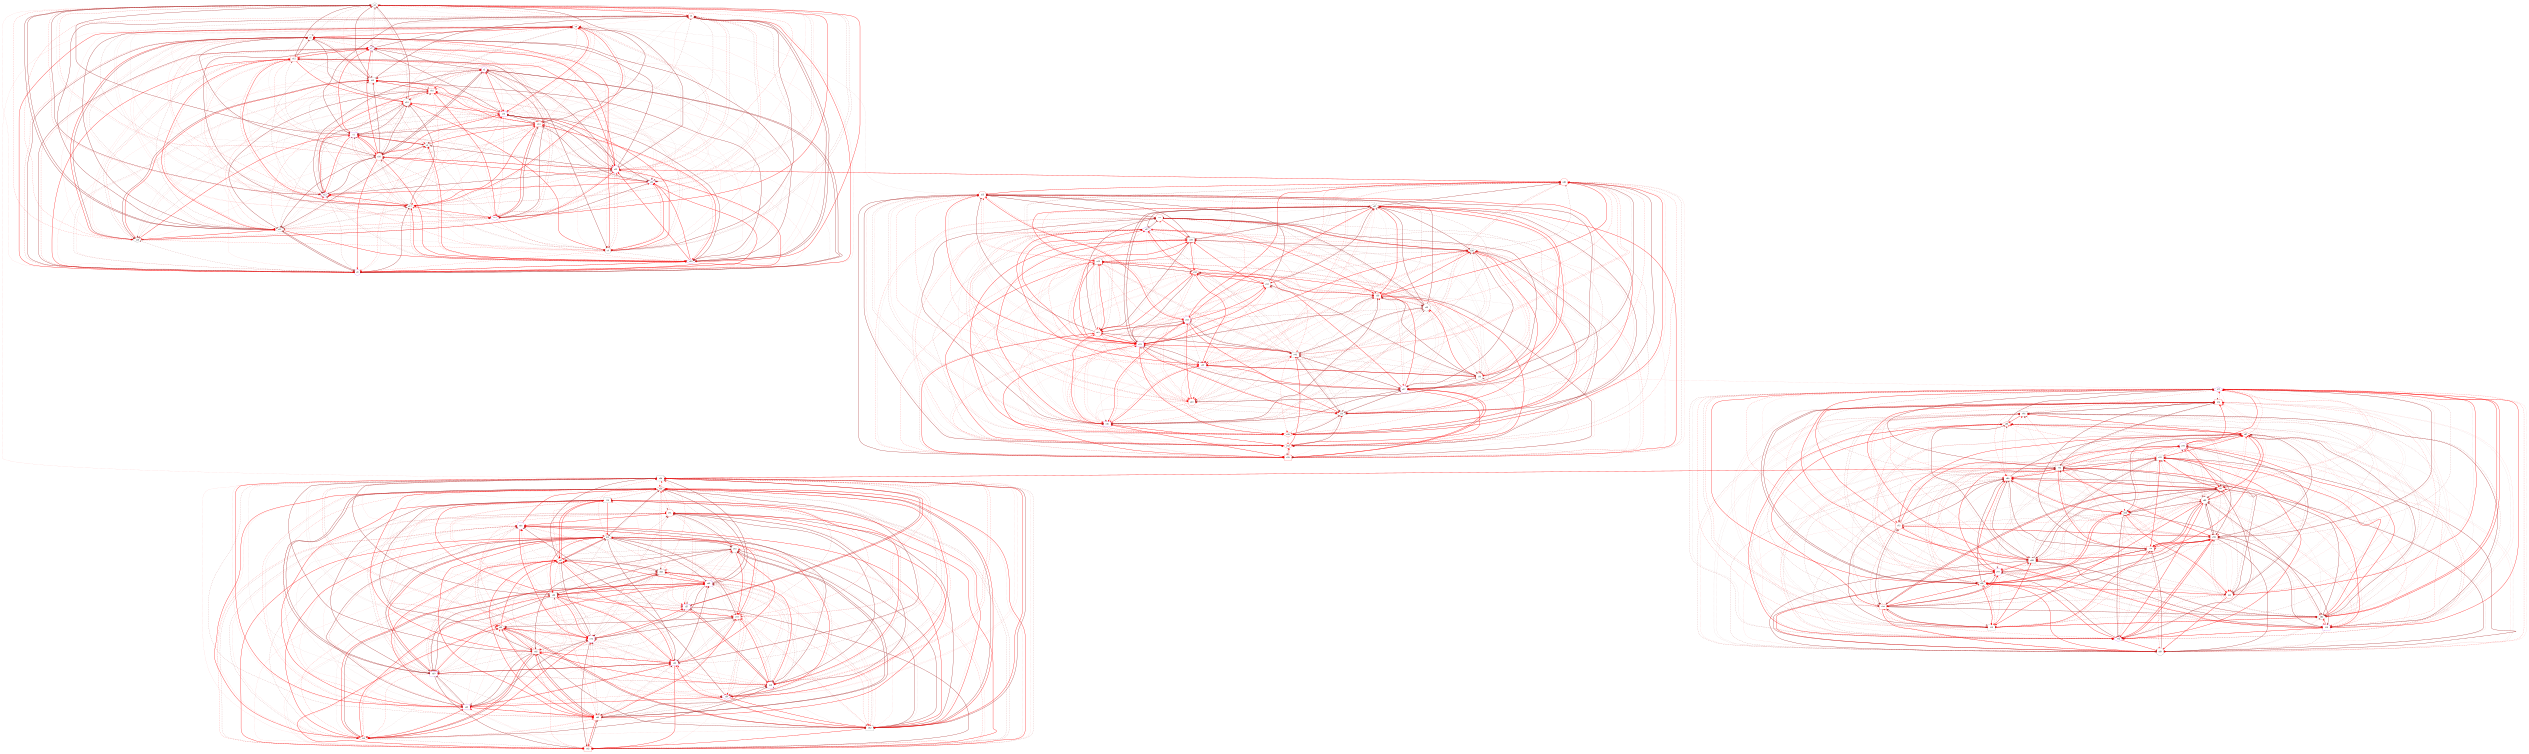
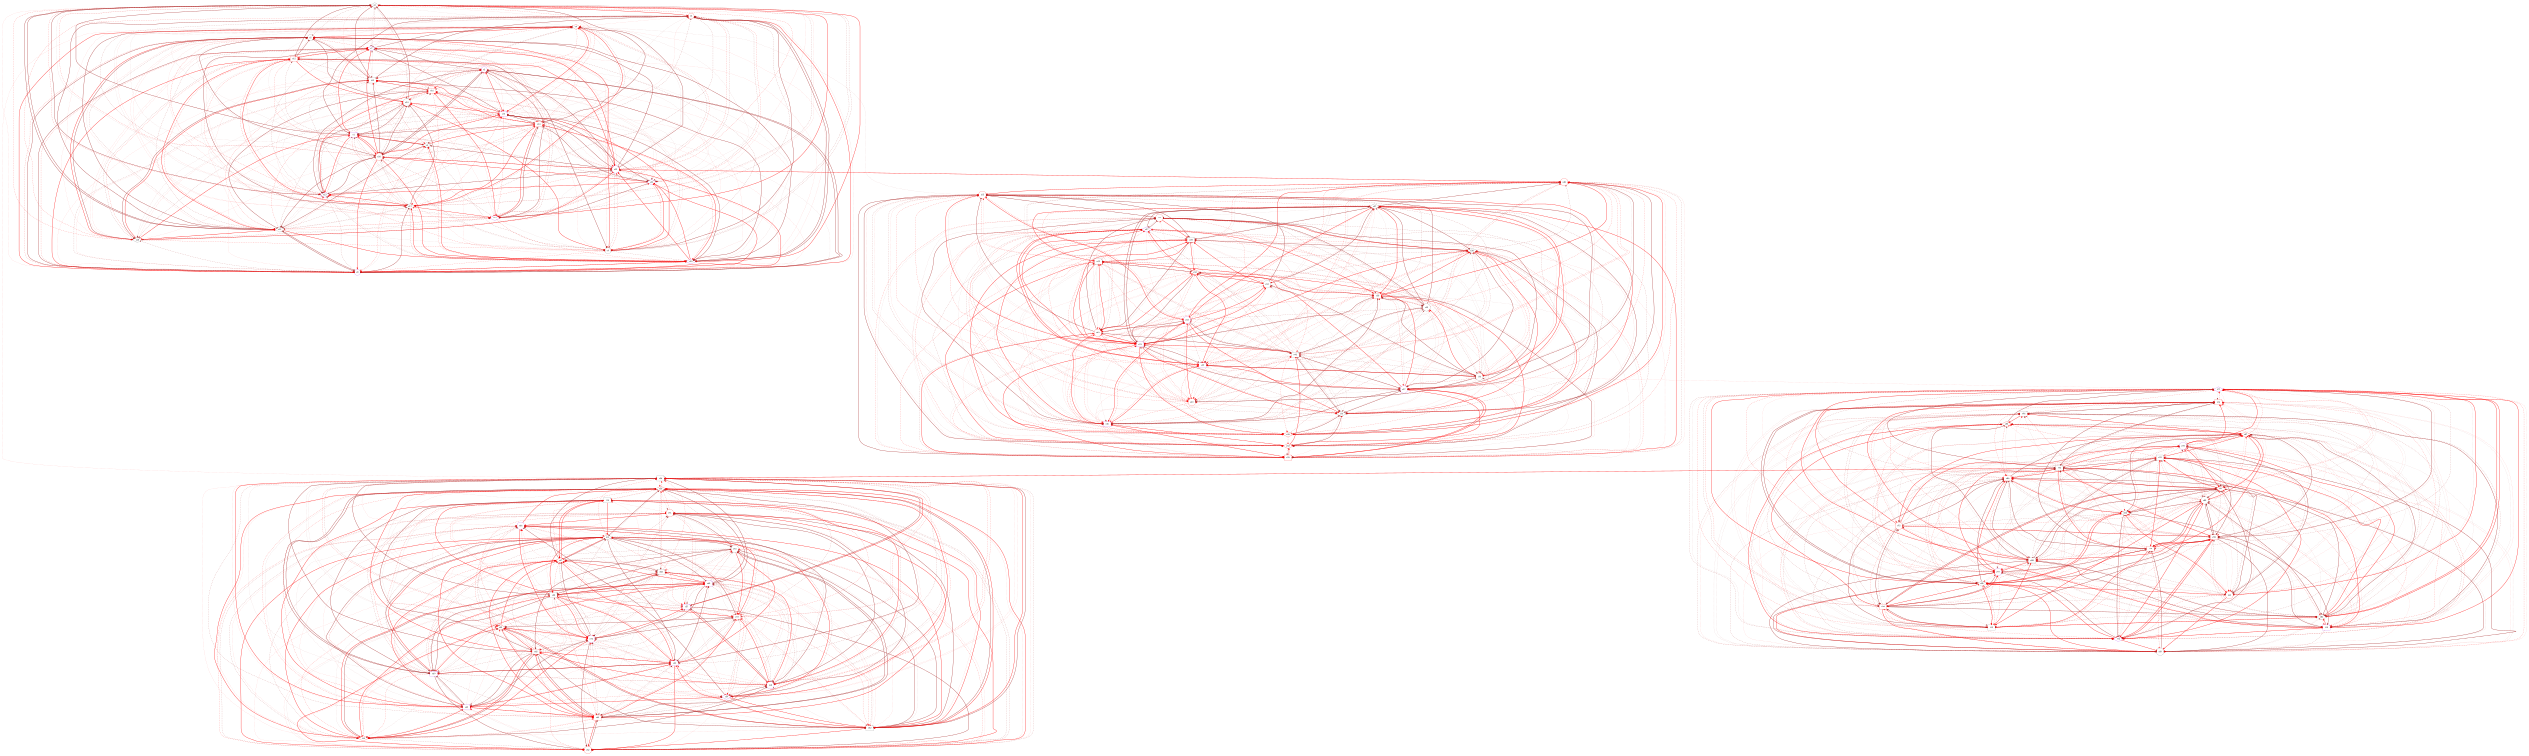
edge "v39" -> "v37": style dotted -> bold
node "v62": shape note -> circle
